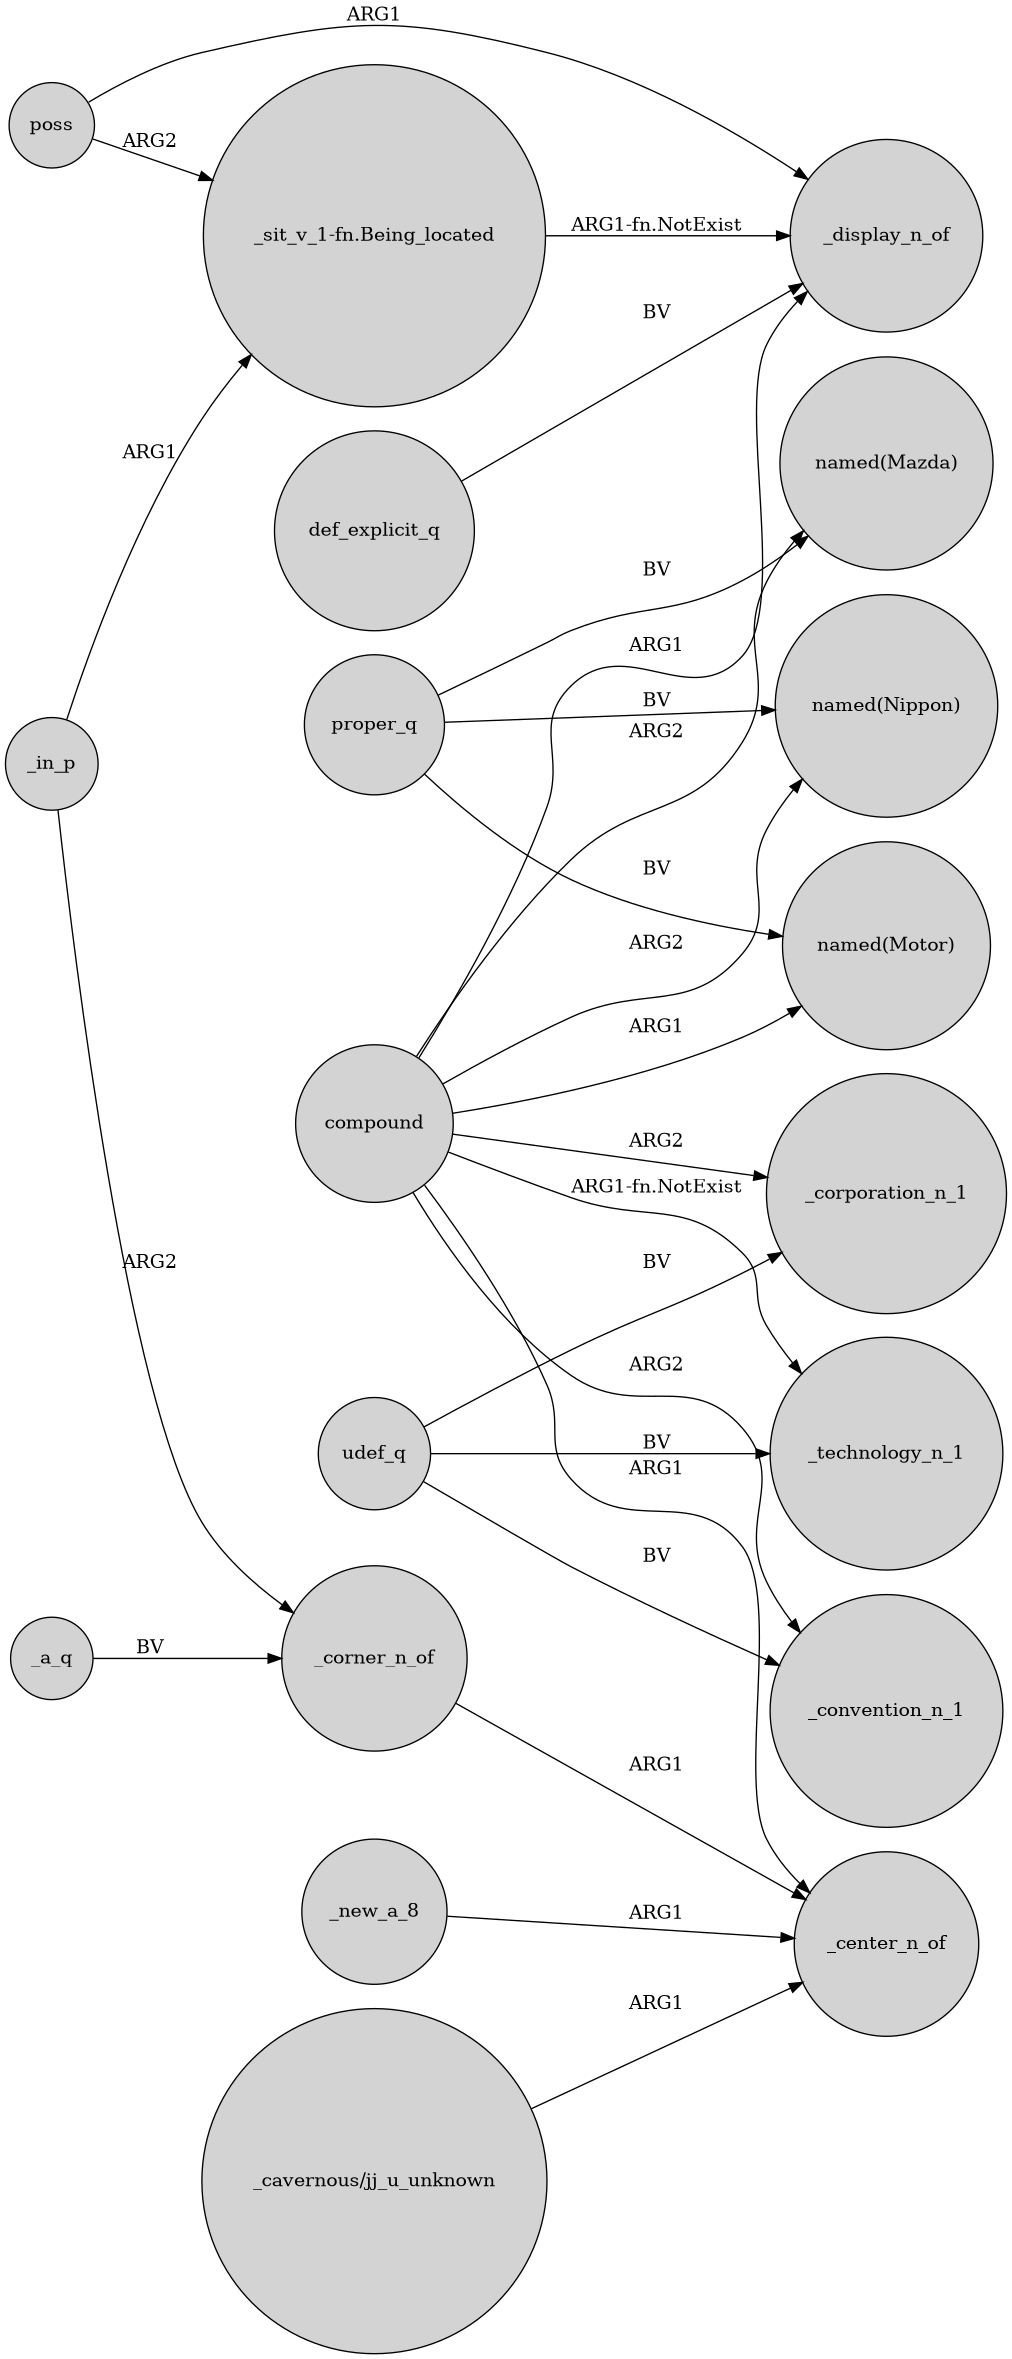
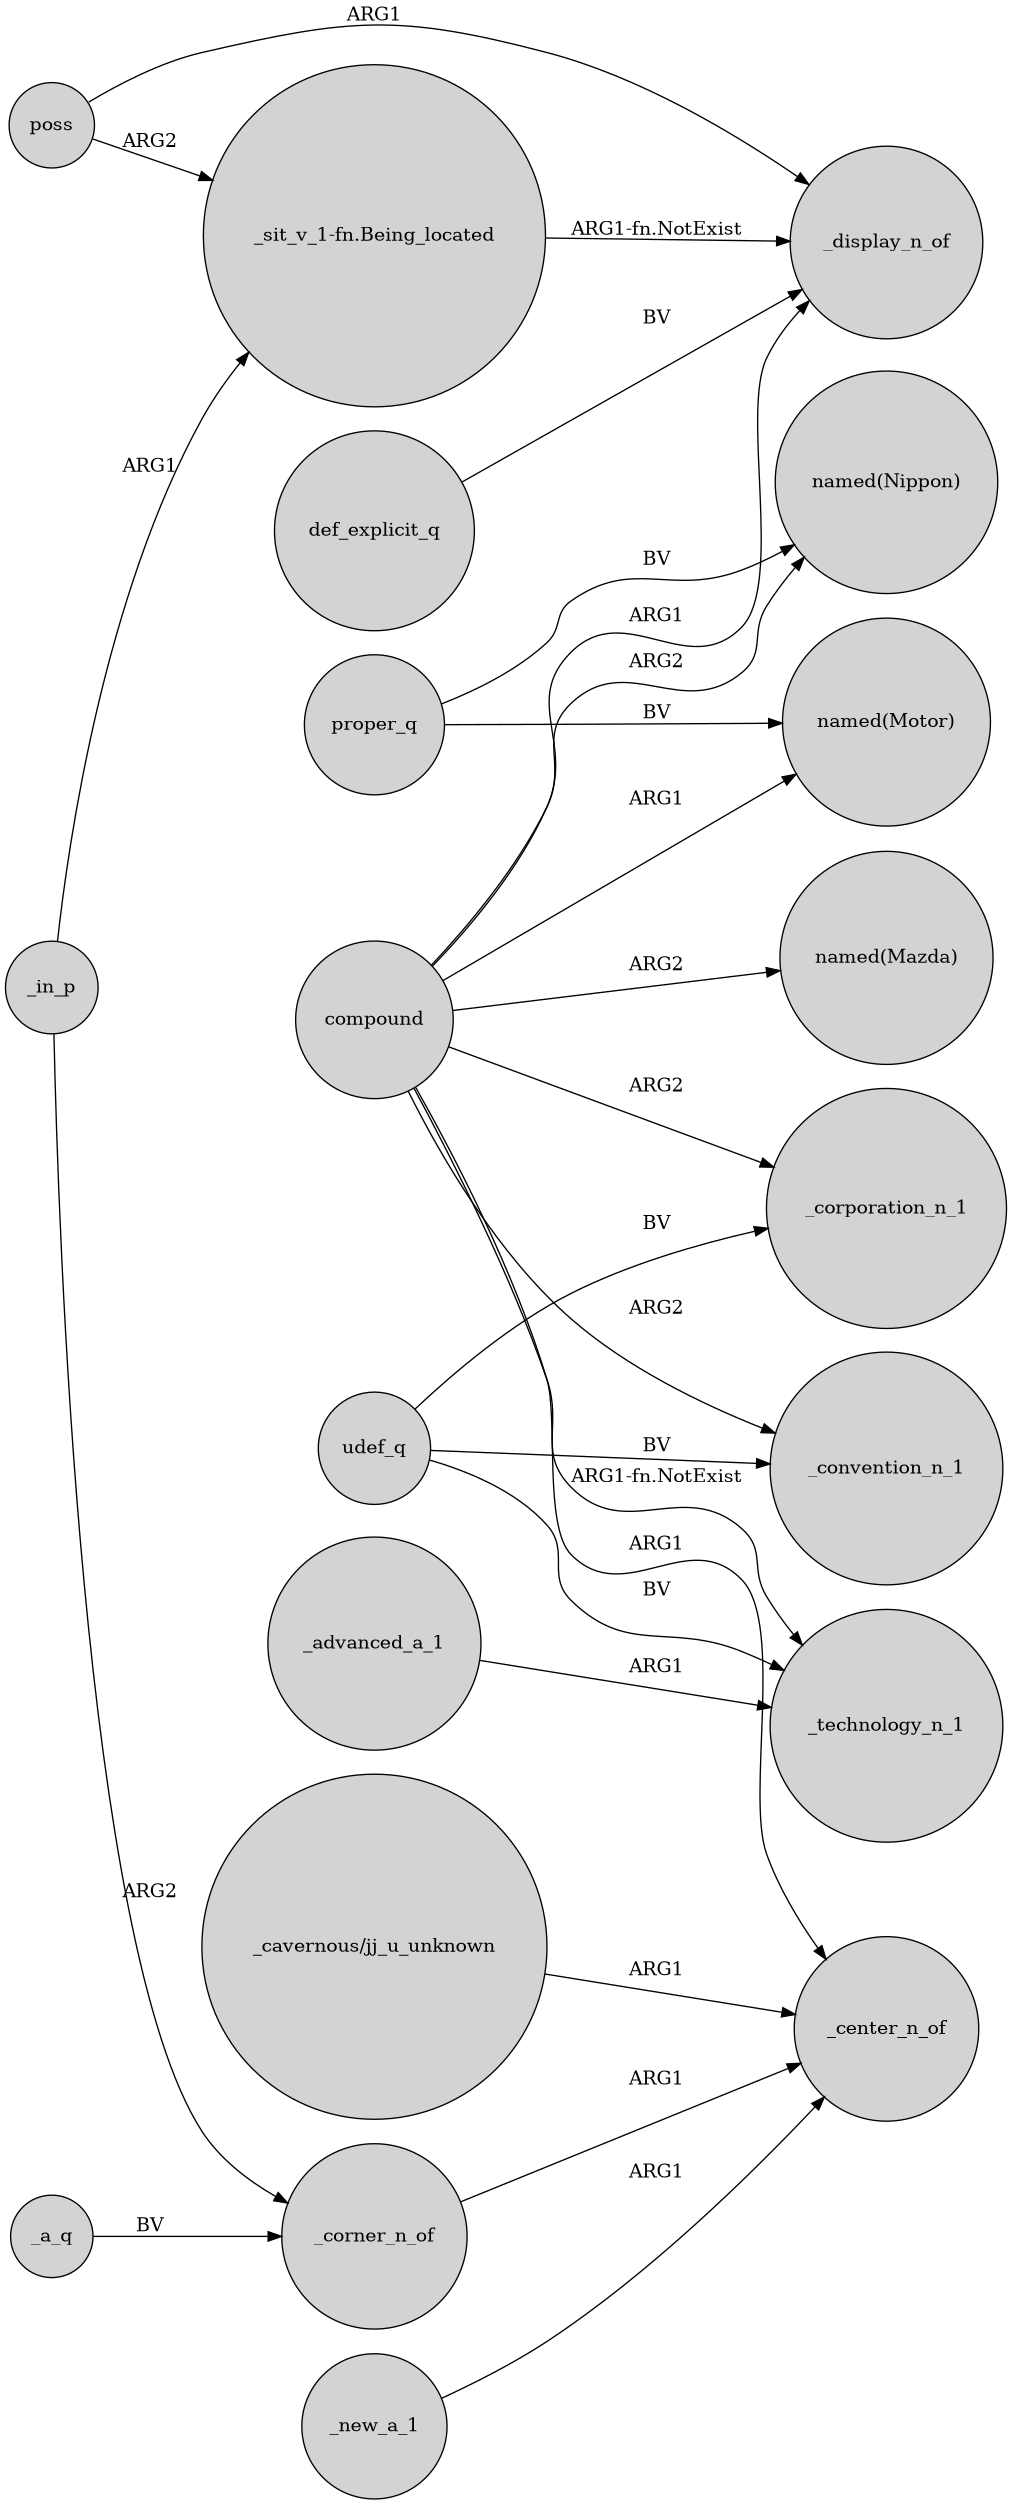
edge "proper_q" -> "named(Mazda)": removed, label "BV"
node "_advanced_a_1": added
node "_new_a_8": label "_new_a_8" -> "_new_a_1"
